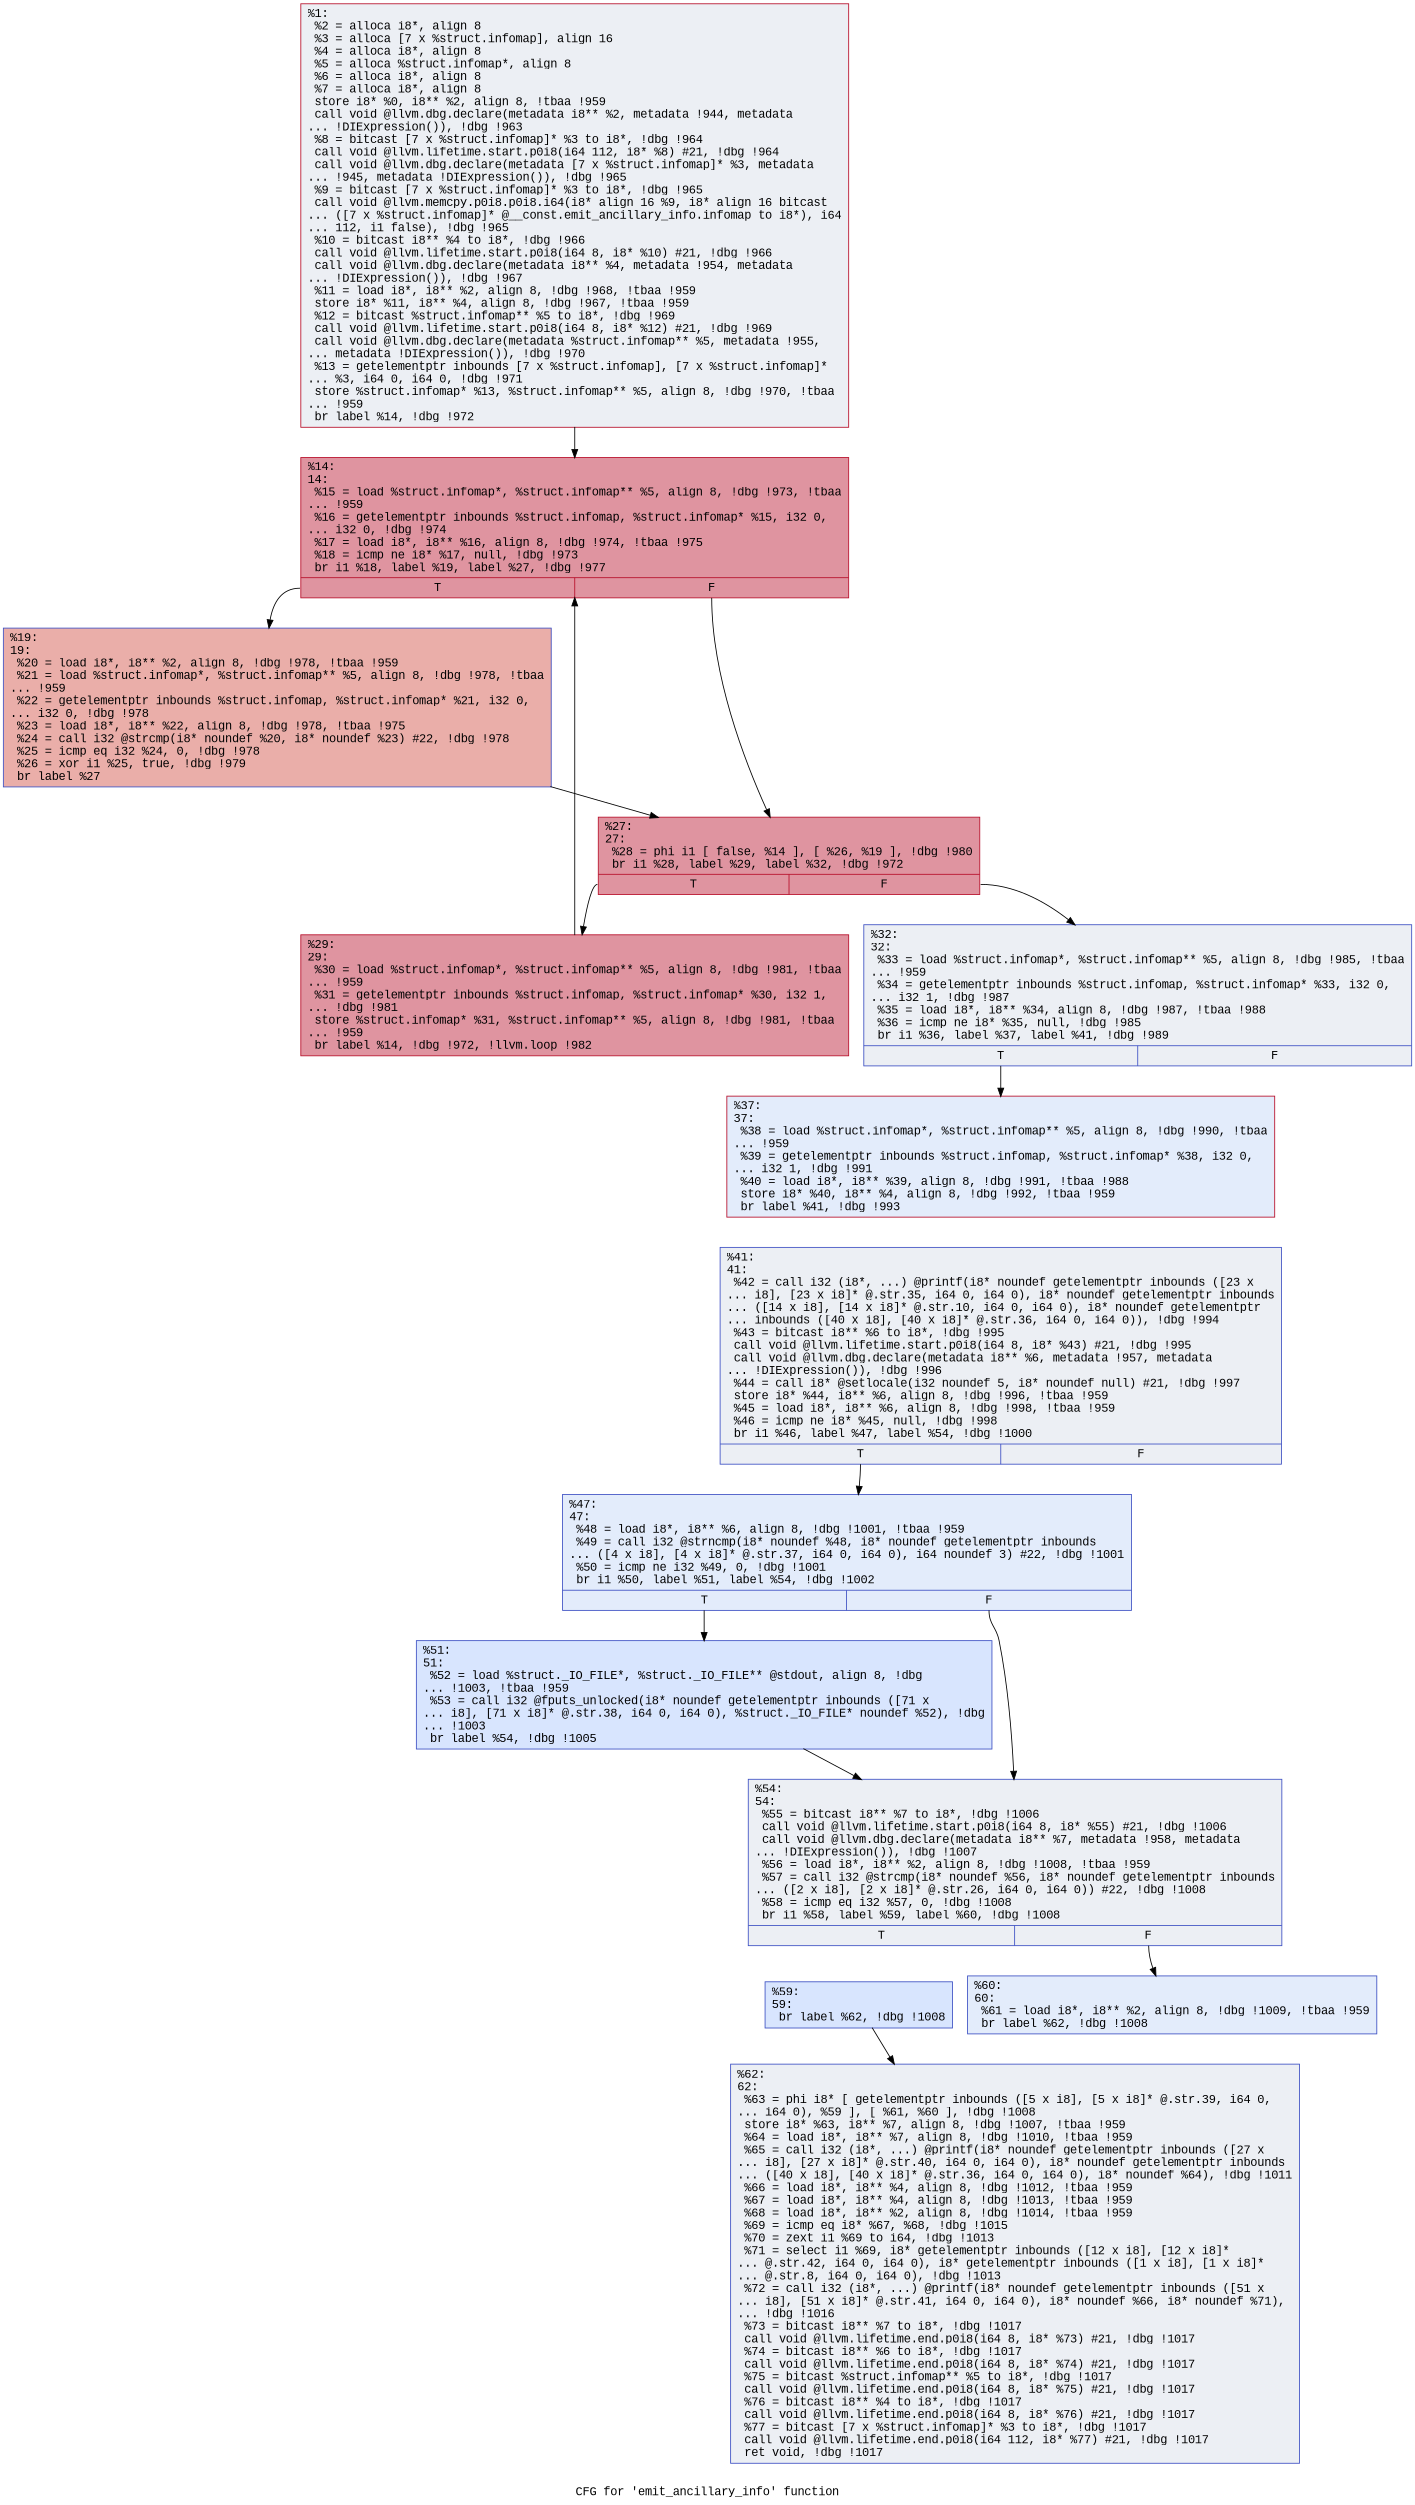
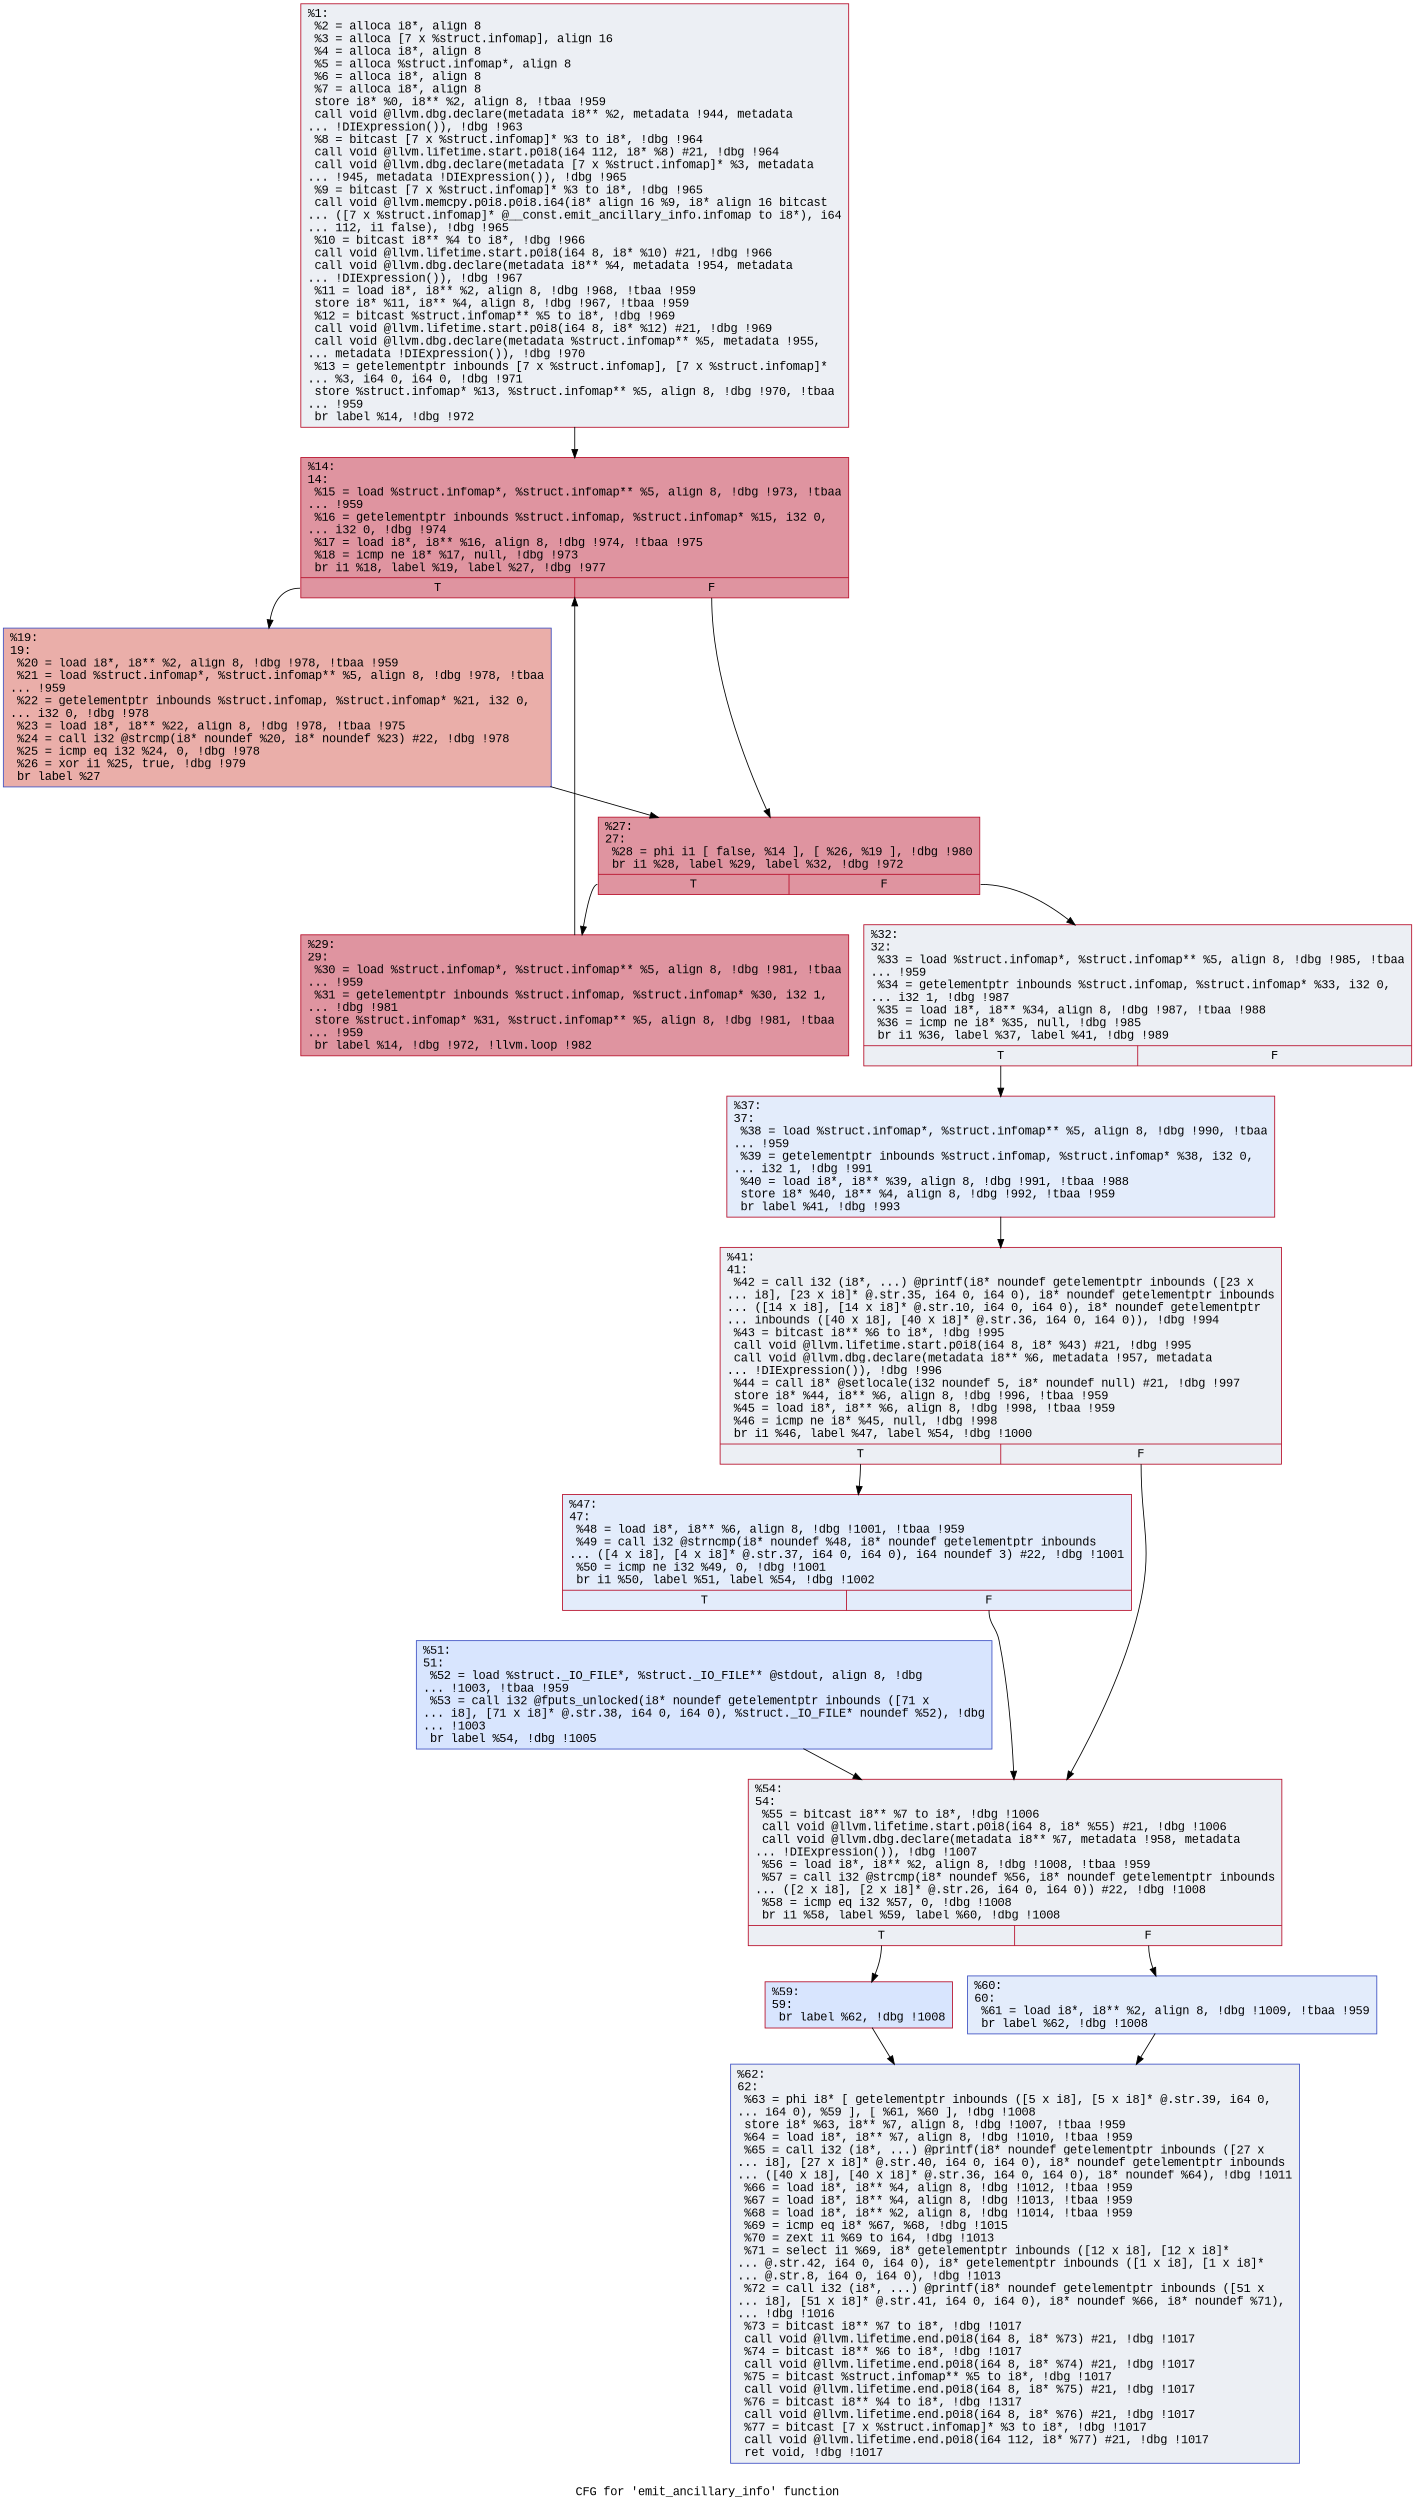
node "%32:": color #3d50c3ff -> #b70d28ff
edge "%37:" -> "%41:": added
node "%41:": color #3d50c3ff -> #b70d28ff
node "%47:": color #3d50c3ff -> #b70d28ff
edge "%47:" -> "%51:": removed
edge "%41:" -> "%54:": added
node "%54:": color #3d50c3ff -> #b70d28ff
edge "%54:" -> "%59:": added
node "%59:": color #3d50c3ff -> #b70d28ff
edge "%60:" -> "%62:": added
node "%62:": text "%76 = bitcast i8** %4 to i8*, !dbg !1017" -> "%76 = bitcast i8** %4 to i8*, !dbg !1317"
